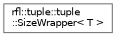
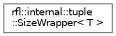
node "rfl::tuple::tuple ::SizeWrapper< T >": label "rfl::tuple::tuple ::SizeWrapper< T >" -> "rfl::internal::tuple ::SizeWrapper< T >"
